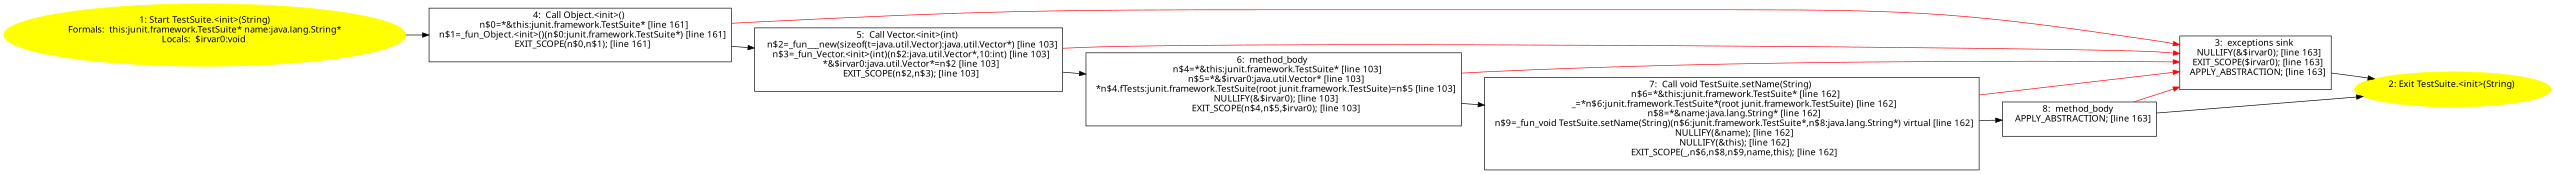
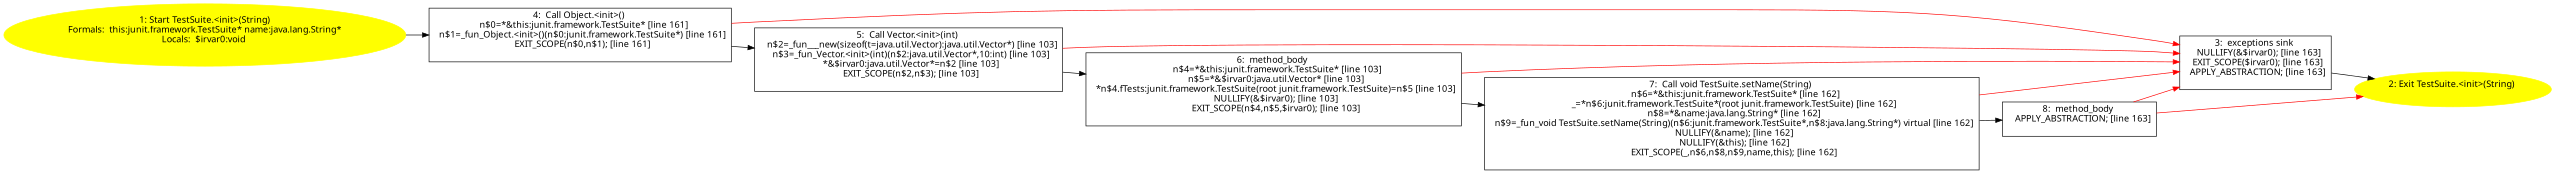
edge "8:  method_body APPLY_ABSTRACTION; [line 163]" -> "2: Exit TestSuite.<init>(String)": color black -> red
